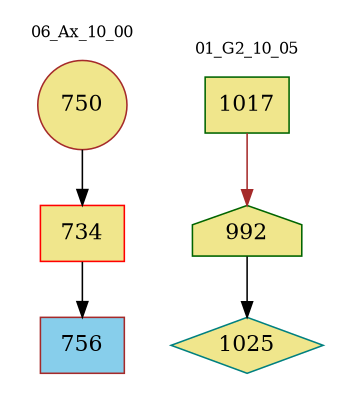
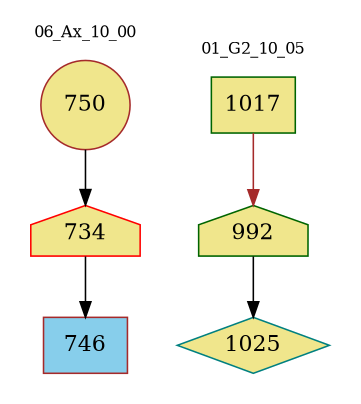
node "734": shape box -> house
node "756": label "756" -> "746"
